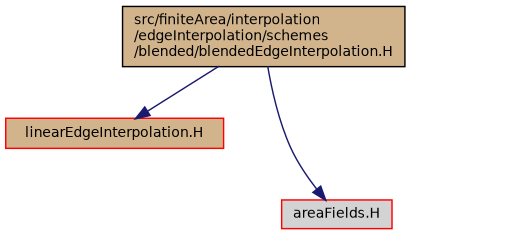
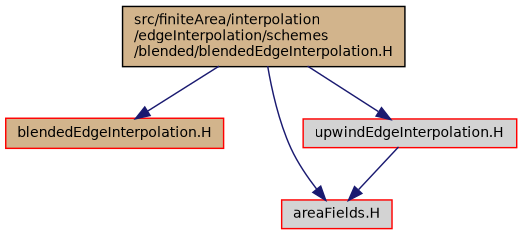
node "linearEdgeInterpolation.H": label "linearEdgeInterpolation.H" -> "blendedEdgeInterpolation.H"
node "upwindEdgeInterpolation.H": added
